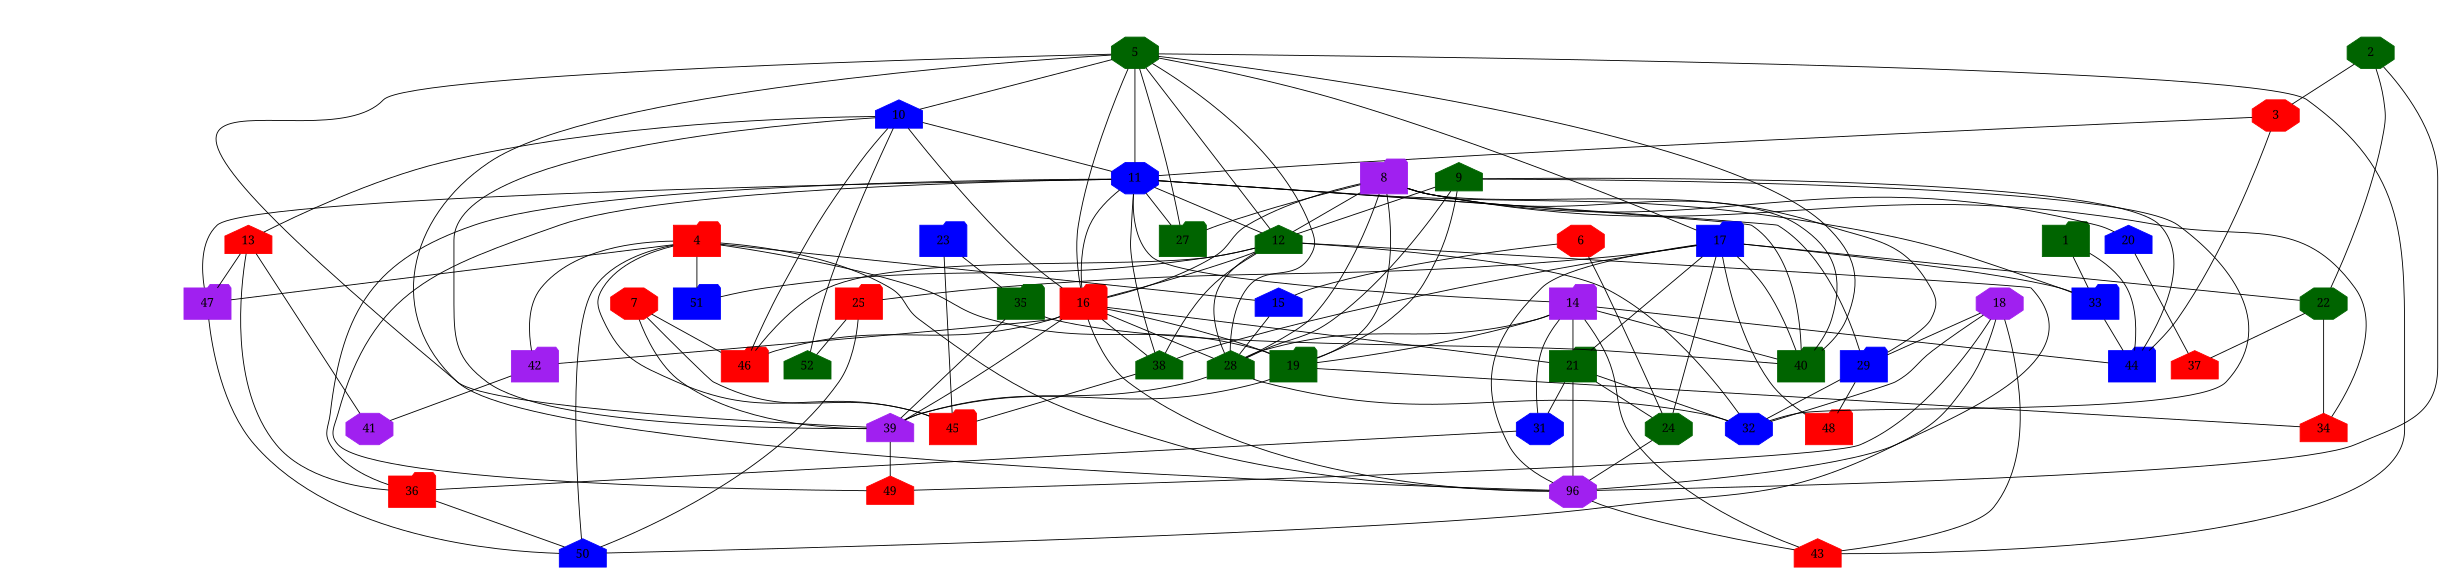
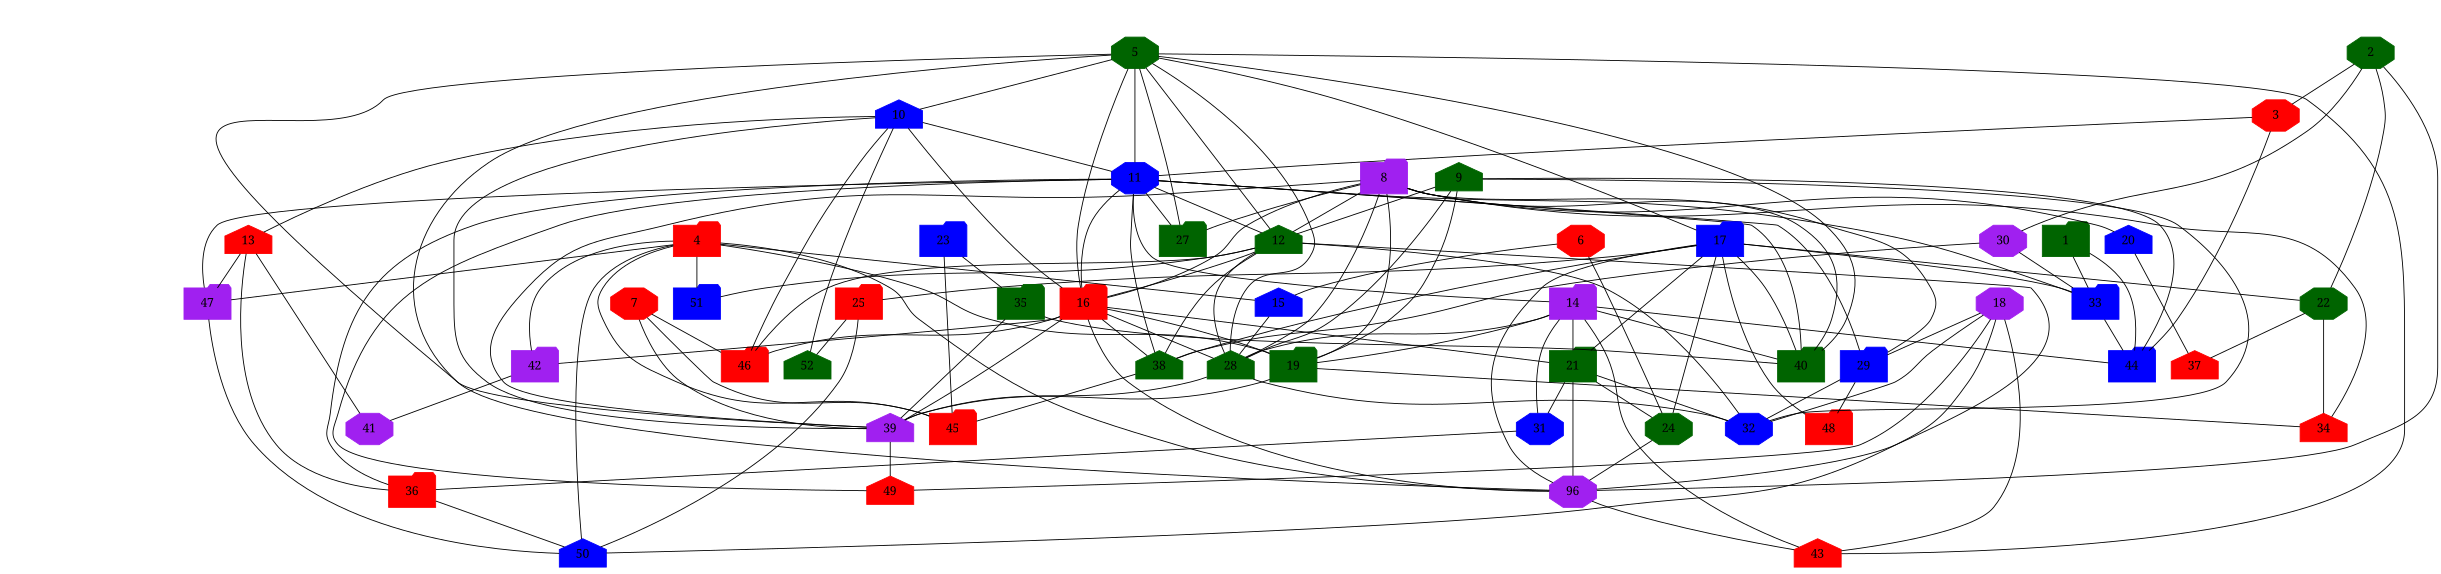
edge "8" -- "39": added
node "30": added
